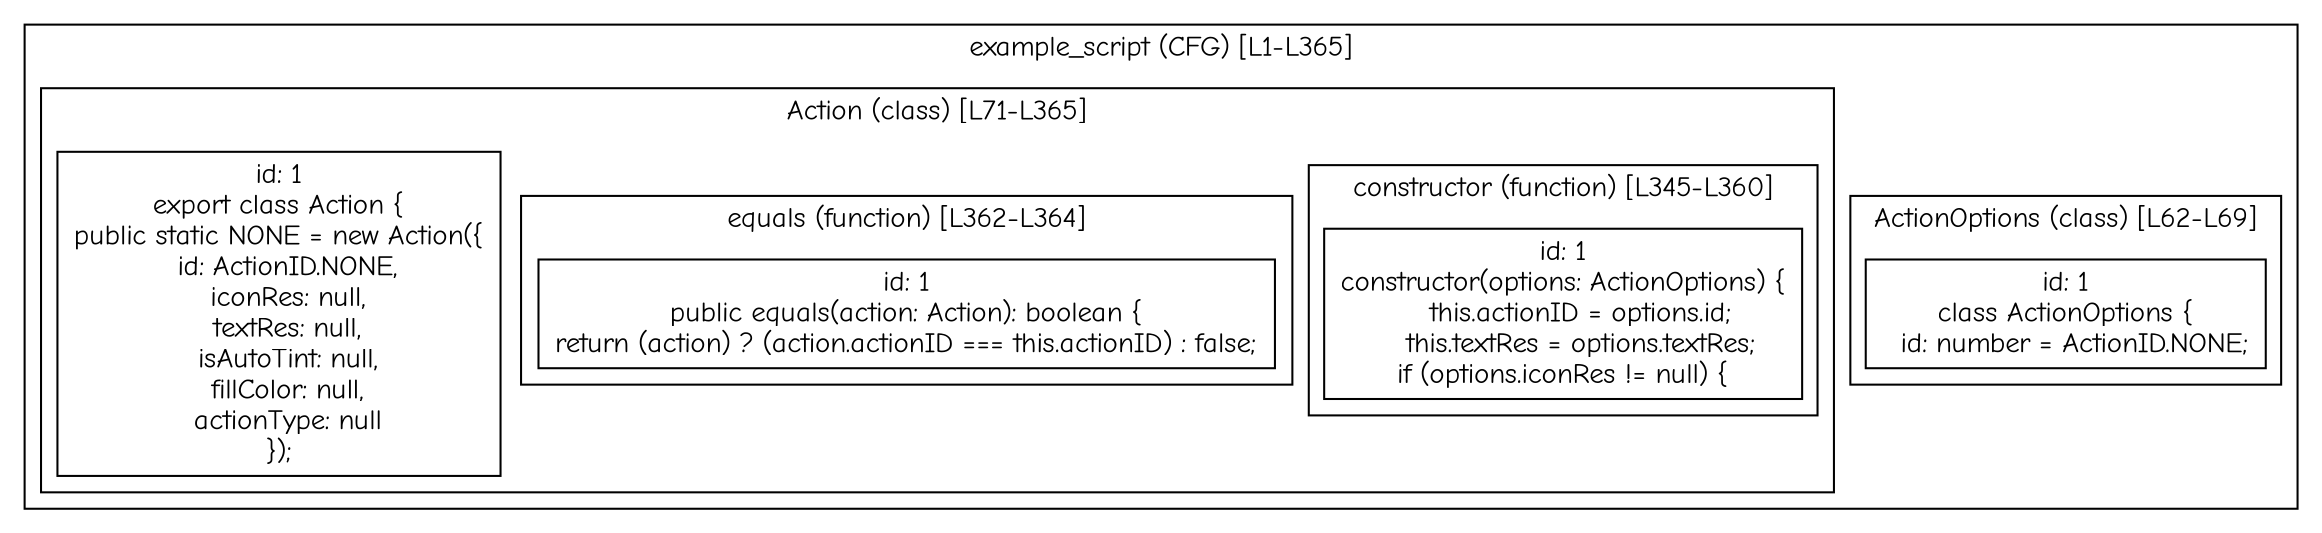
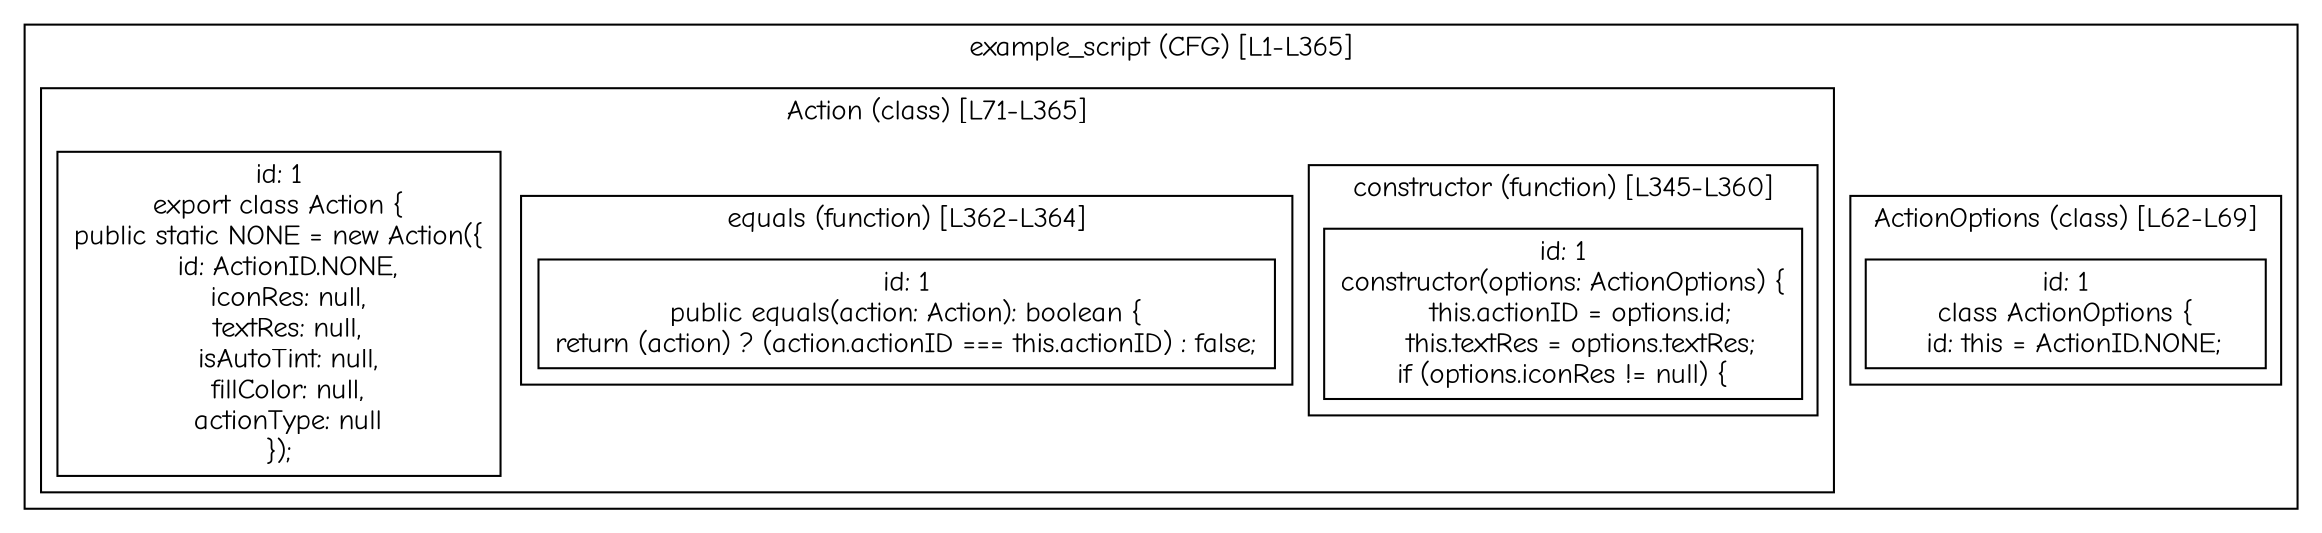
node "id: 1 class ActionOptions { id: number = ActionID.NONE;": label "id: 1 class ActionOptions { id: number = ActionID.NONE;" -> "id: 1 class ActionOptions { id: this = ActionID.NONE;"
